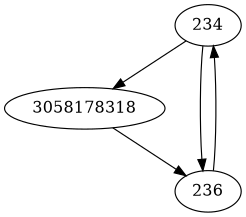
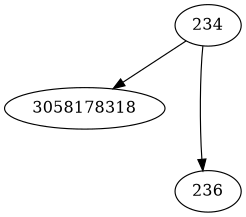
edge "236" -> "234": removed
edge "3058178318" -> "236": removed
